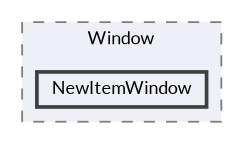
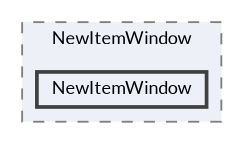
cluster "Window": label "Window" -> "NewItemWindow"
